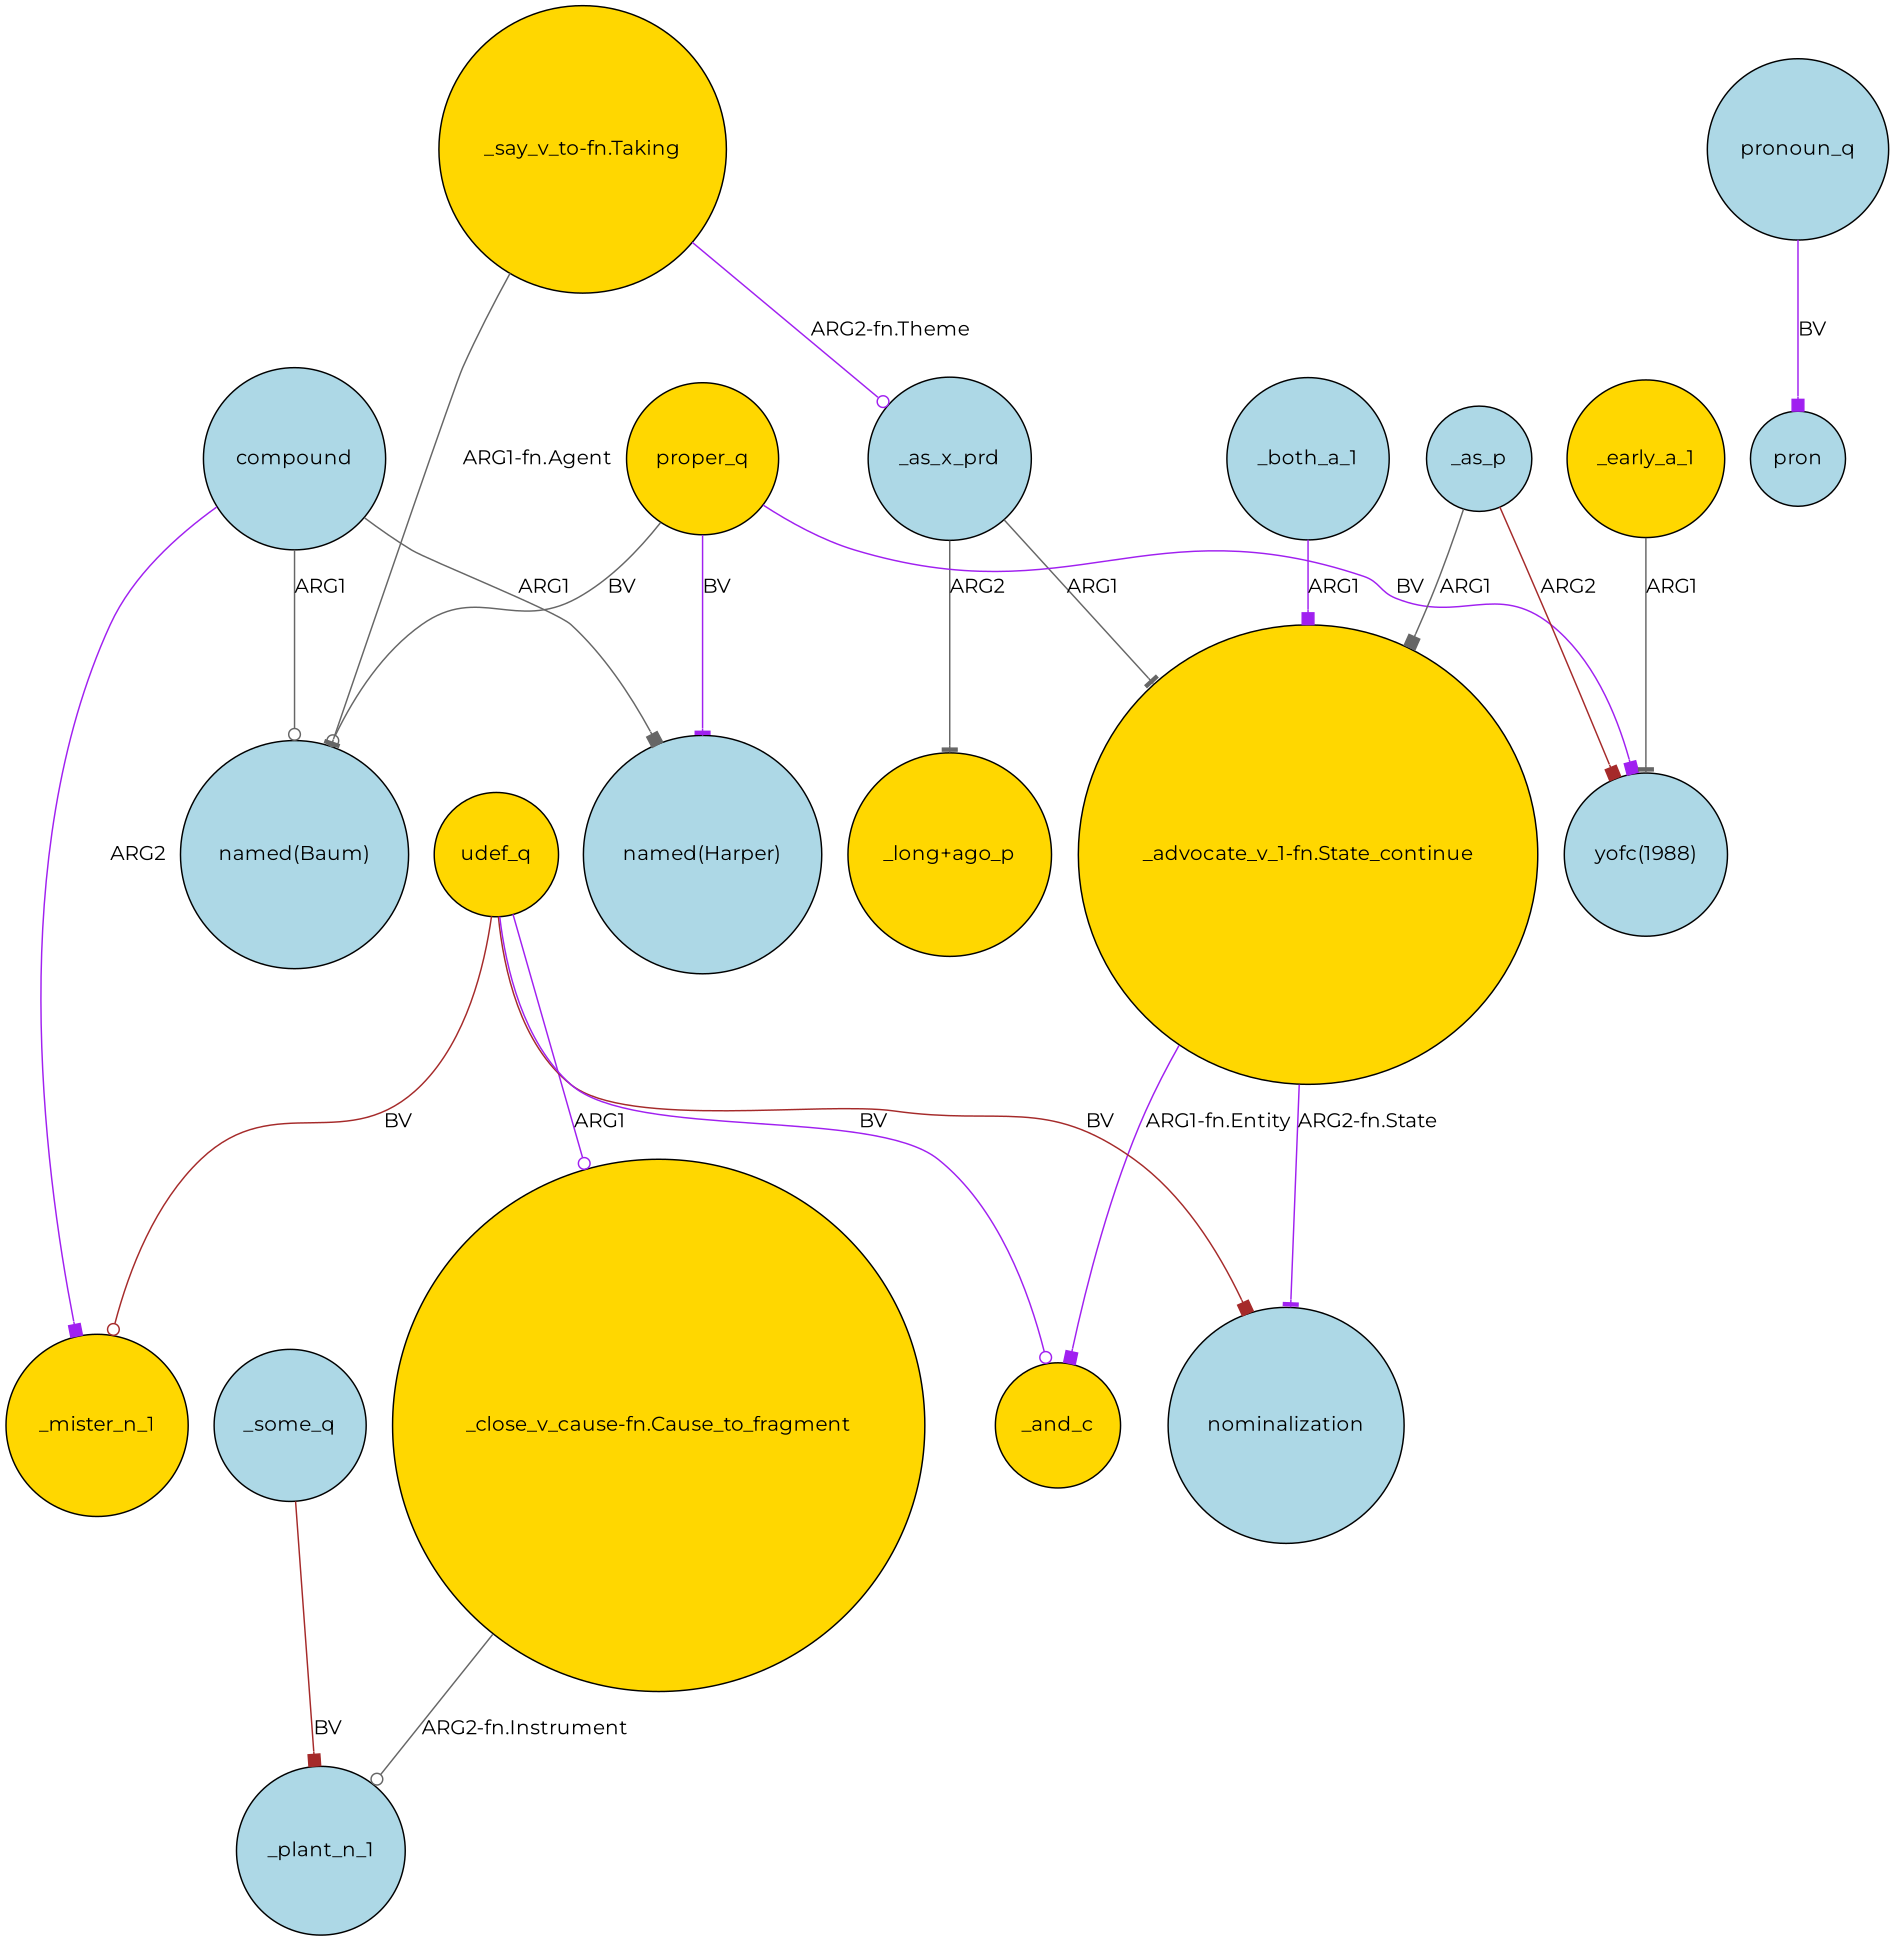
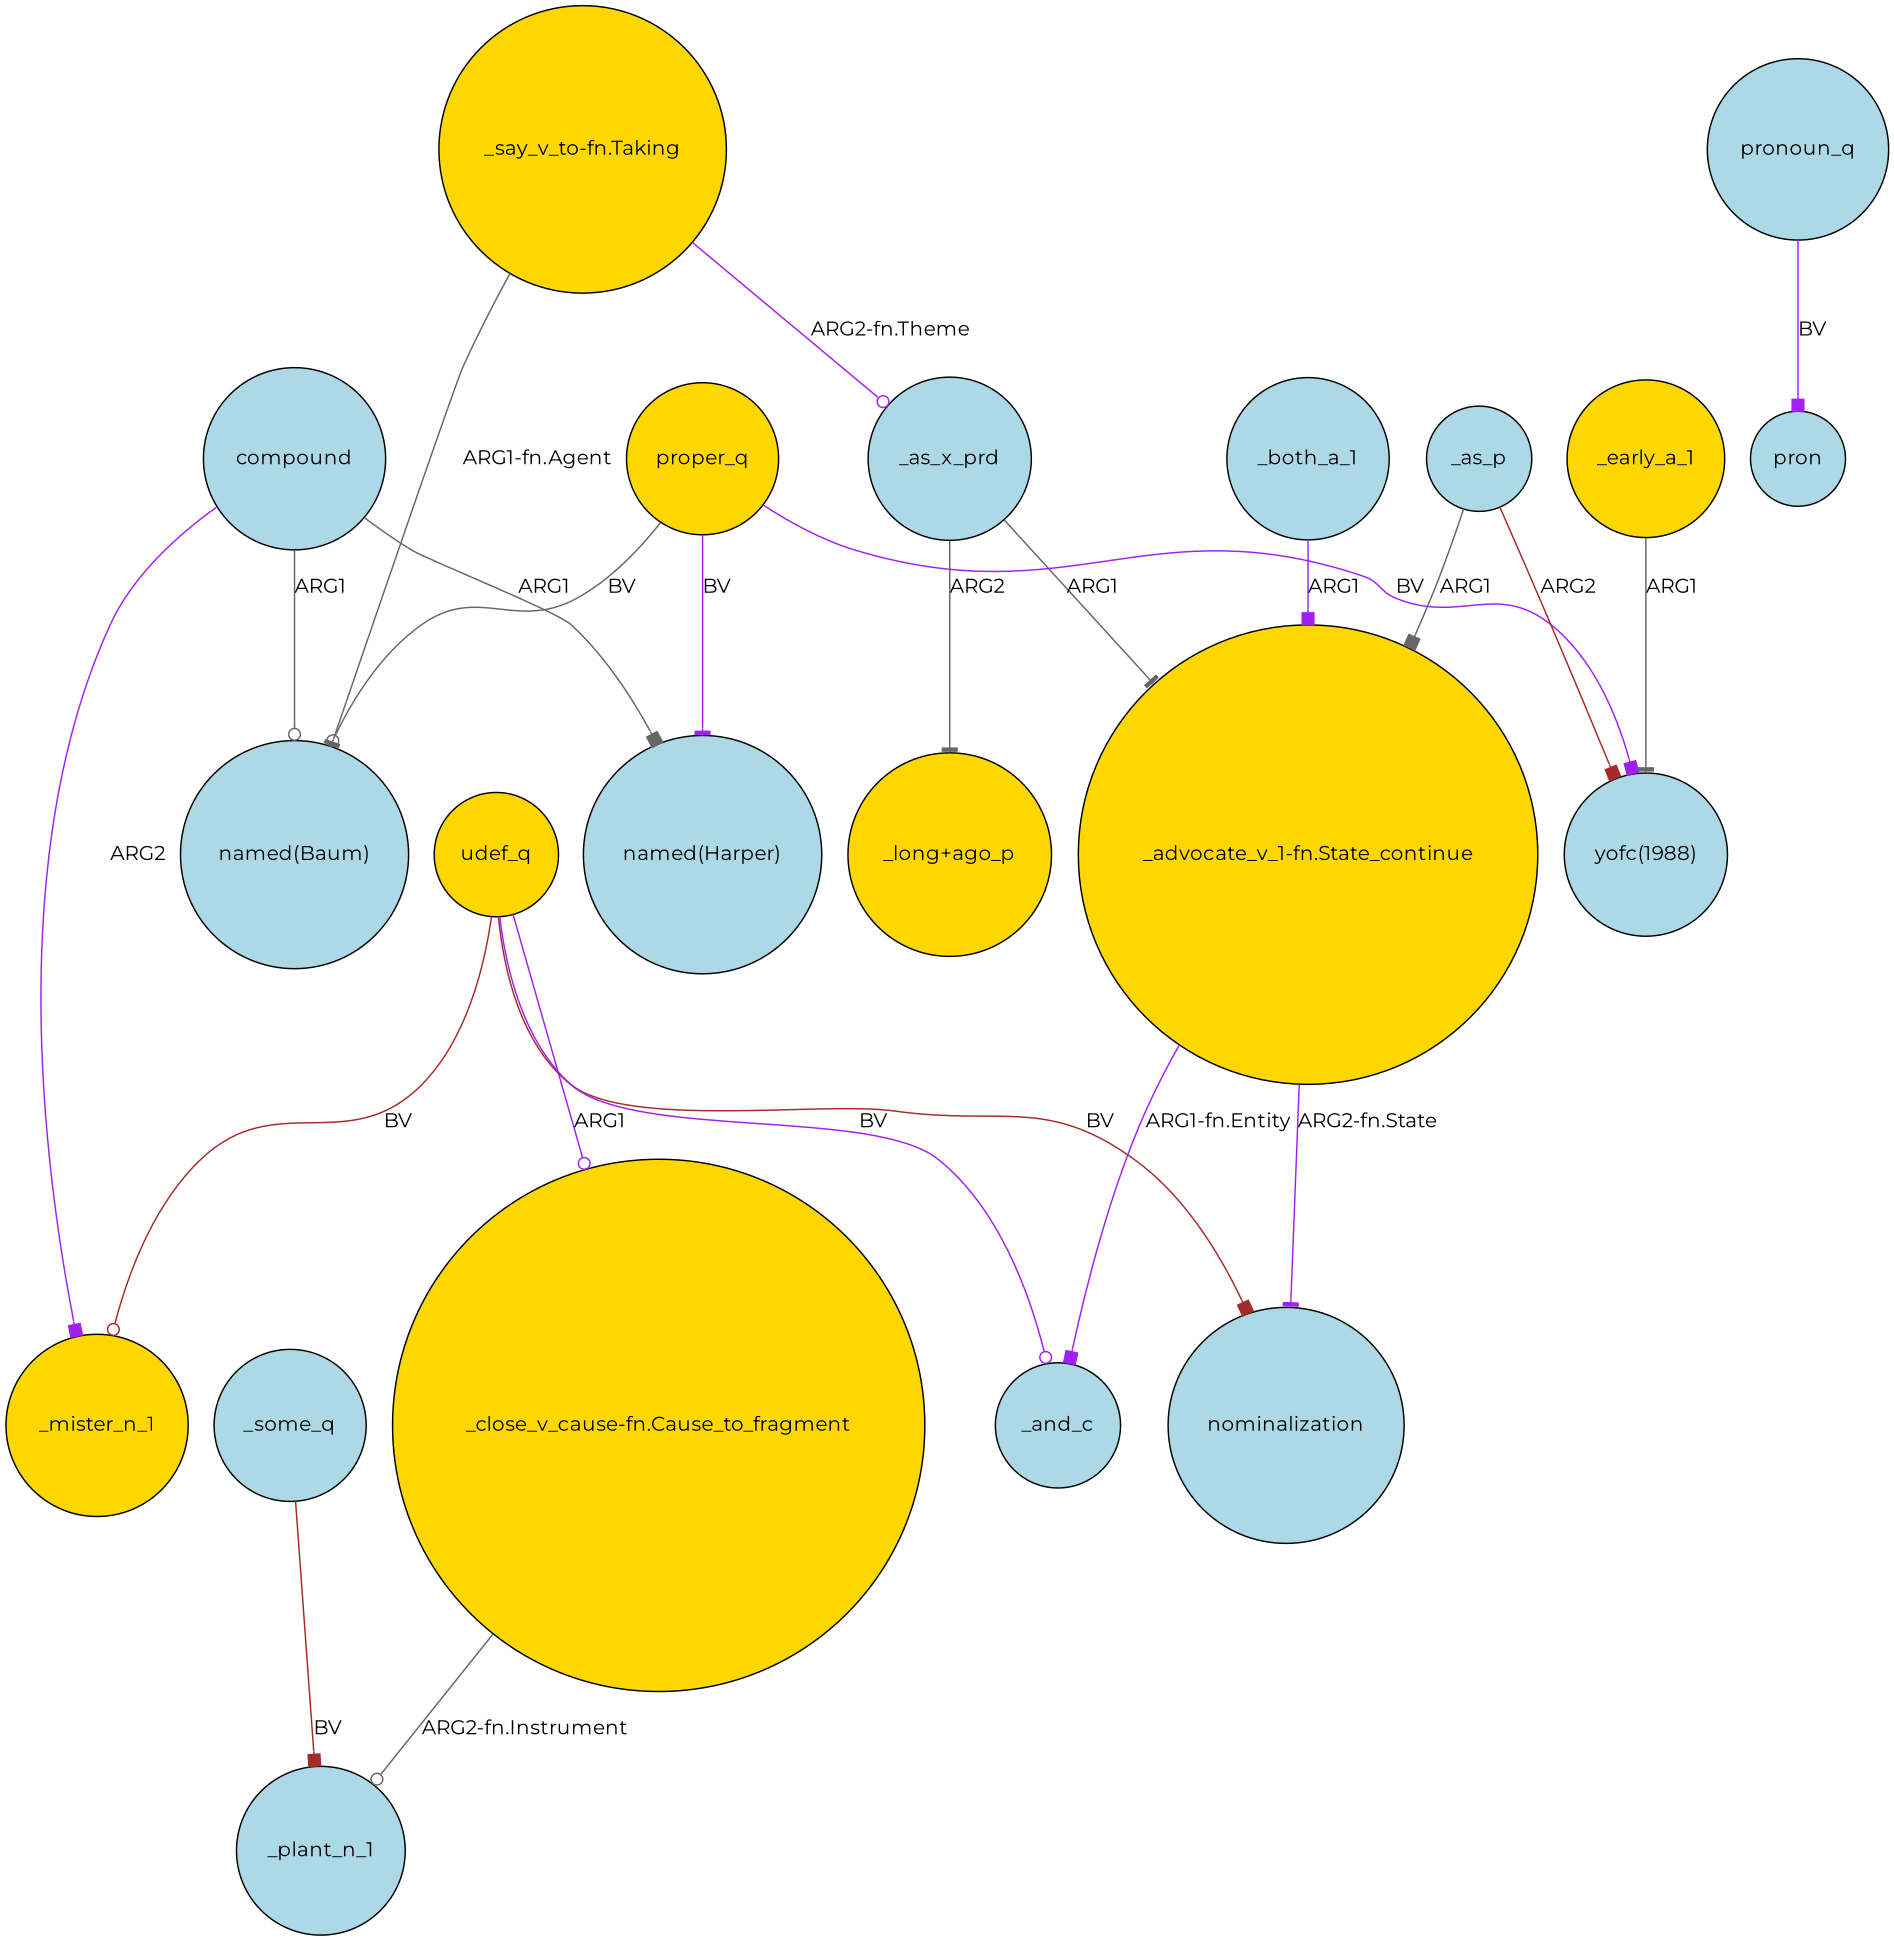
node "_and_c": fillcolor gold -> lightblue
